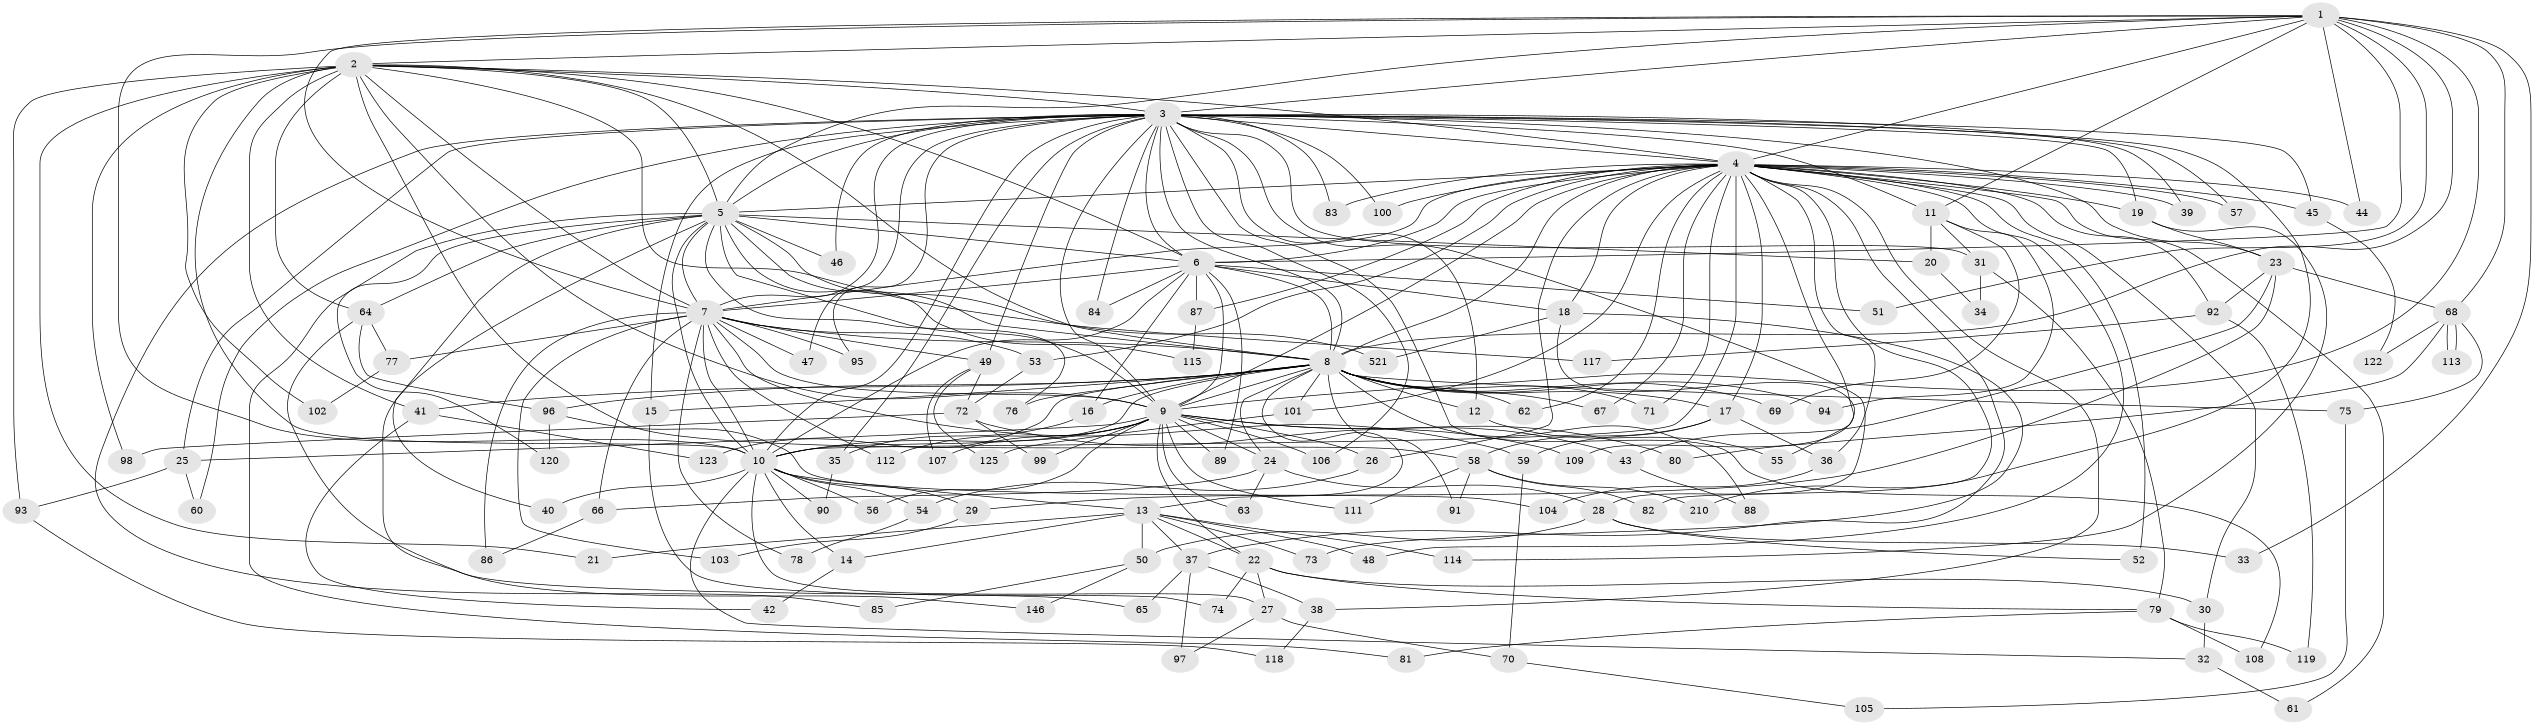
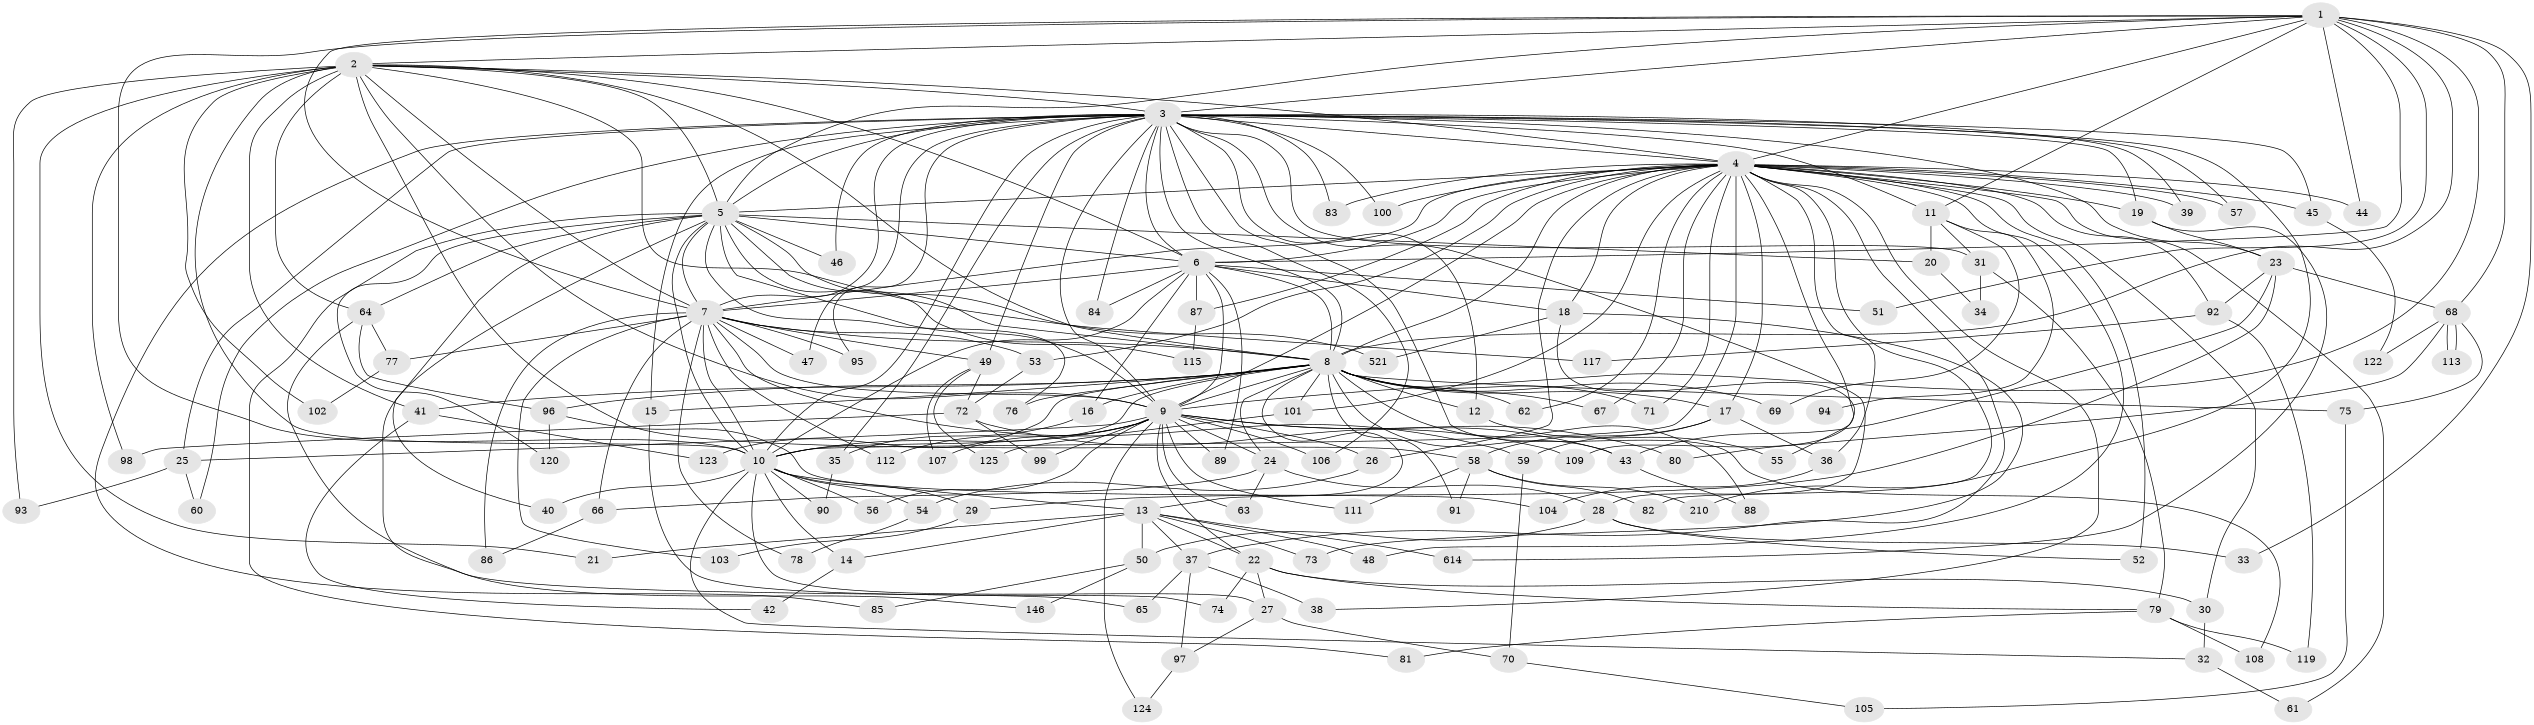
edge "8" -- "94": now "8" -- "43"
node "114": label "114" -> "614"
node "118": removed
node "124": added
